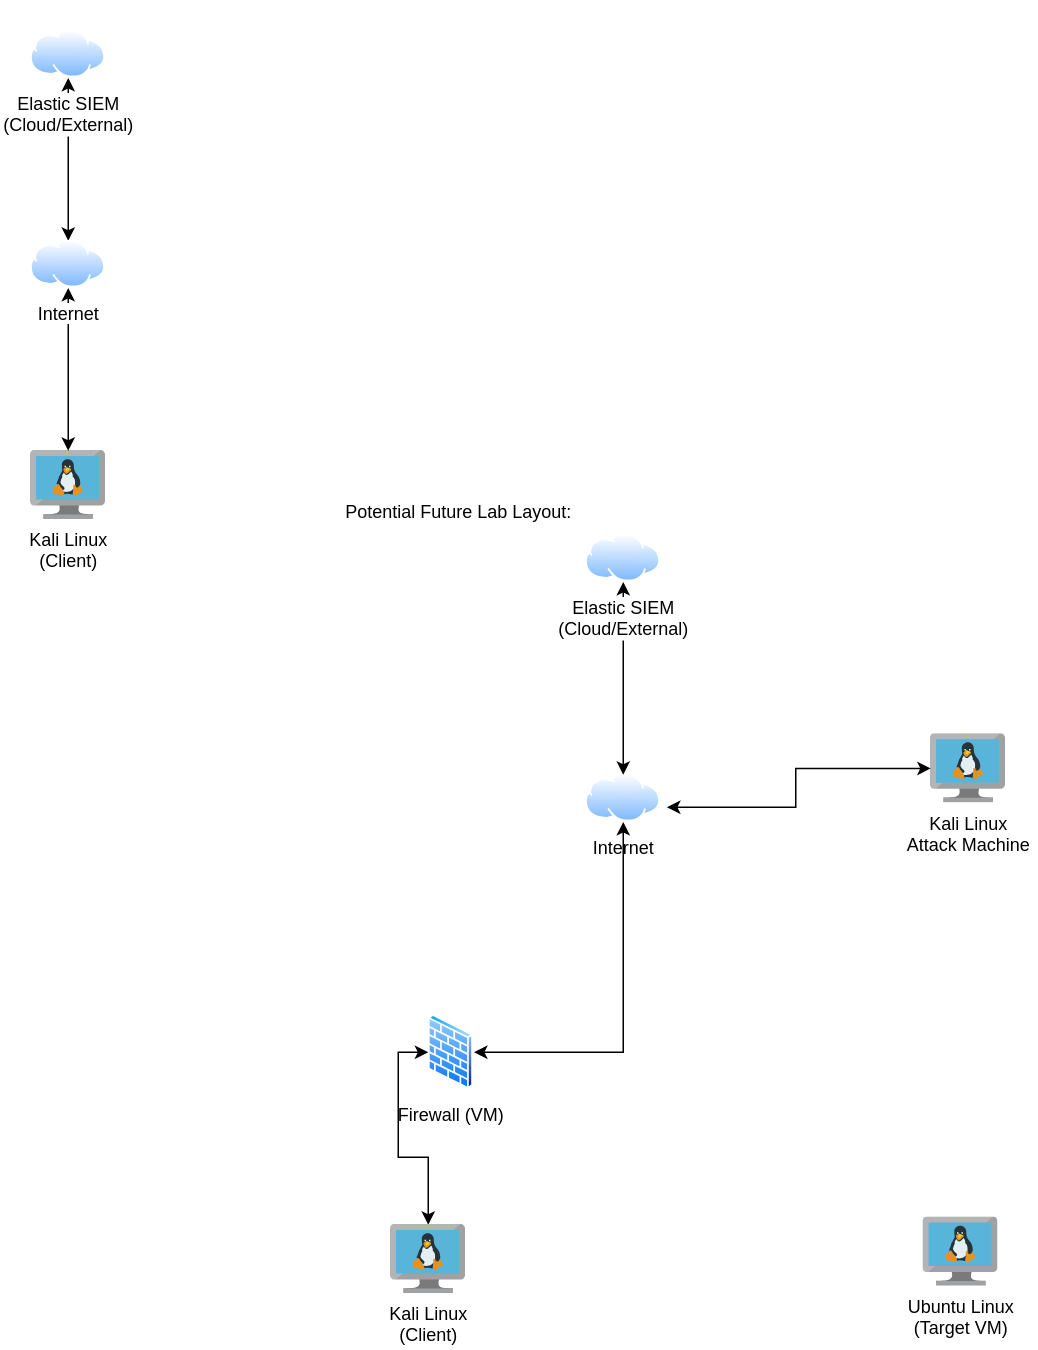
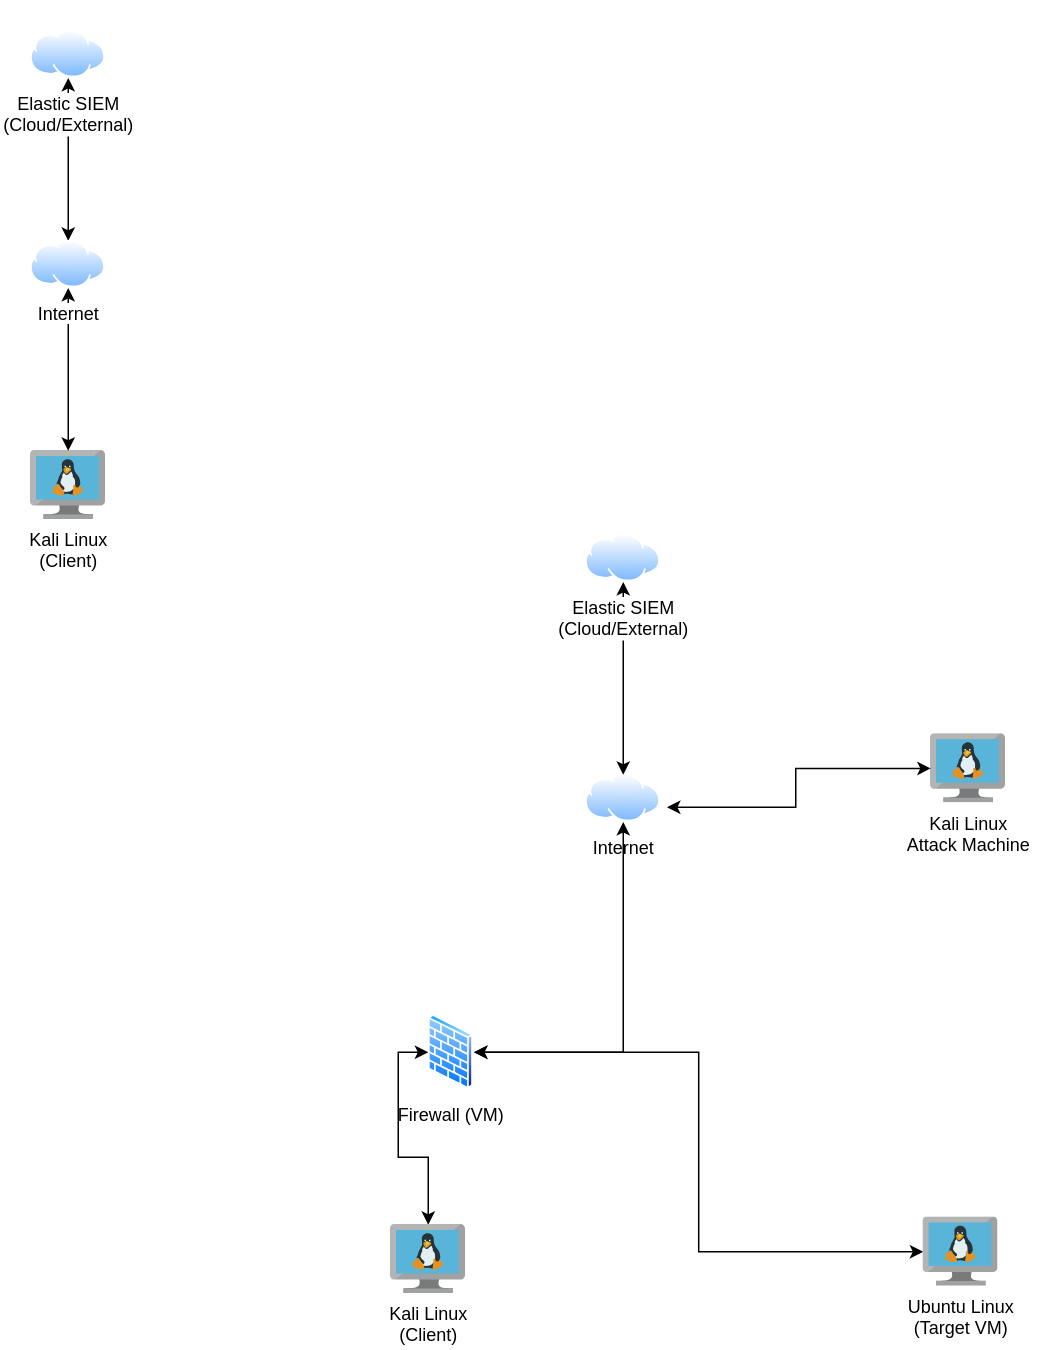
node "Potential Future Lab Layout:": removed
edge "Firewall (VM)" -- "Ubuntu Linux (Target VM)": added
